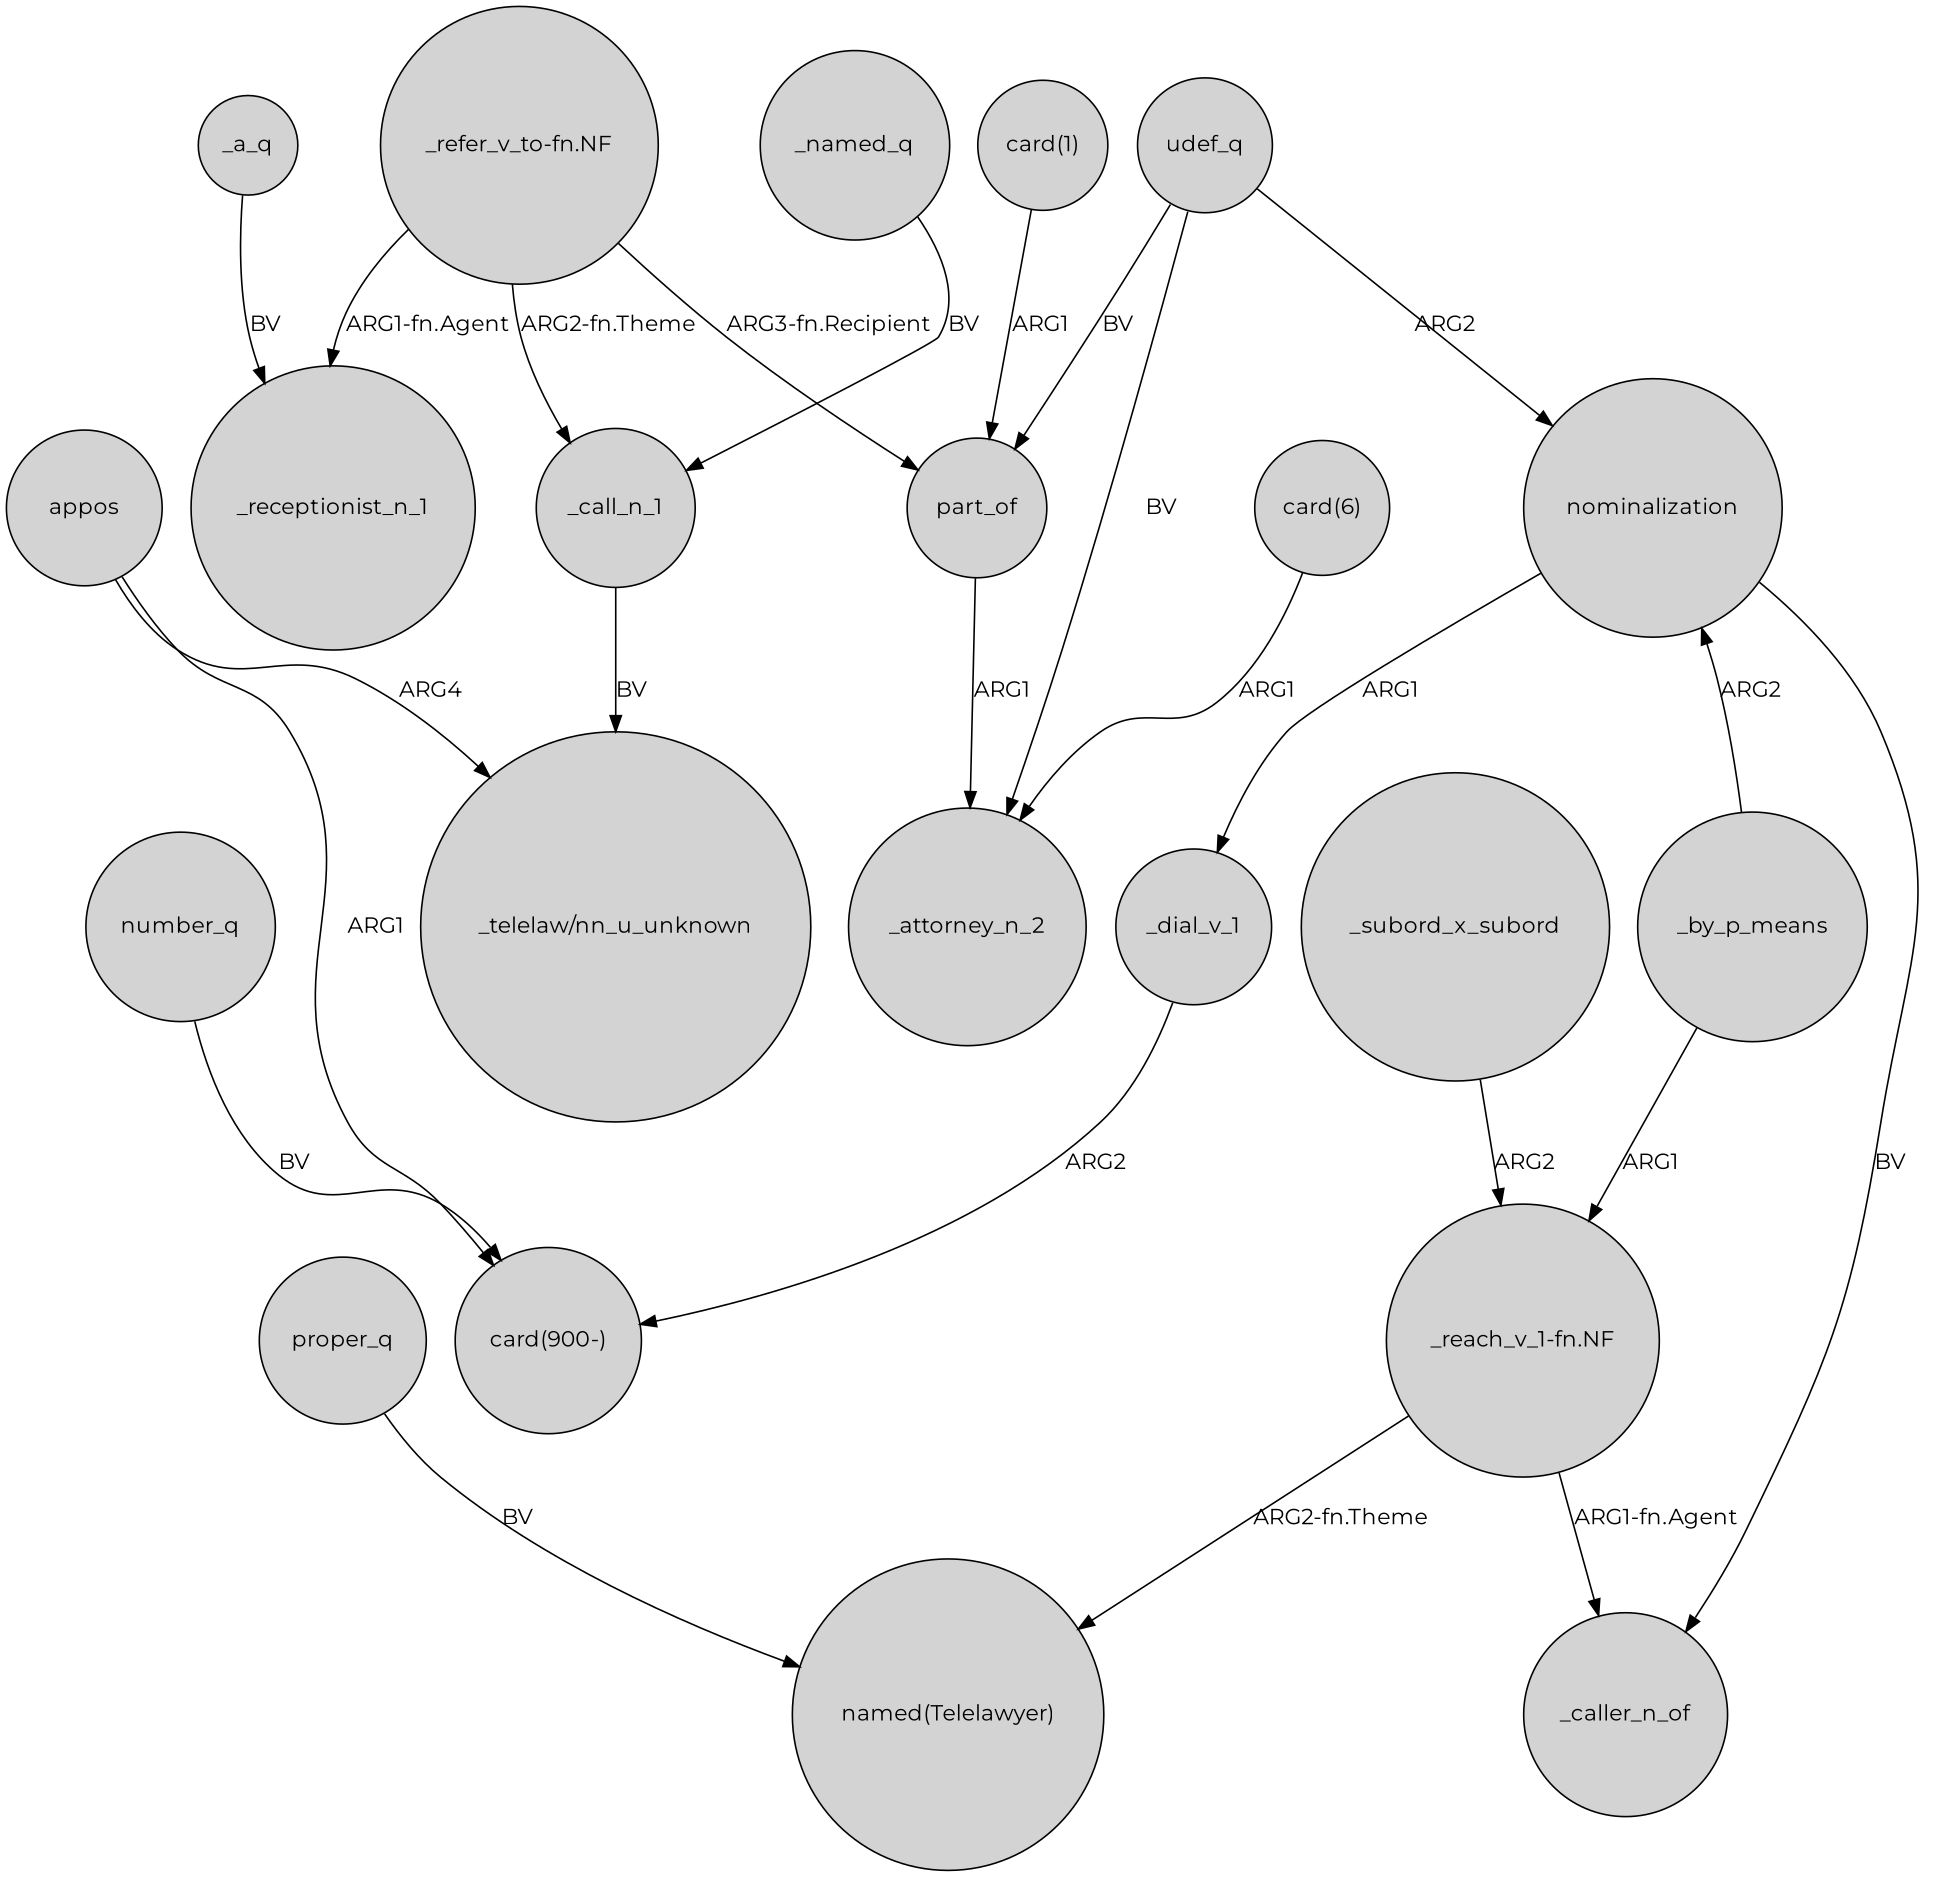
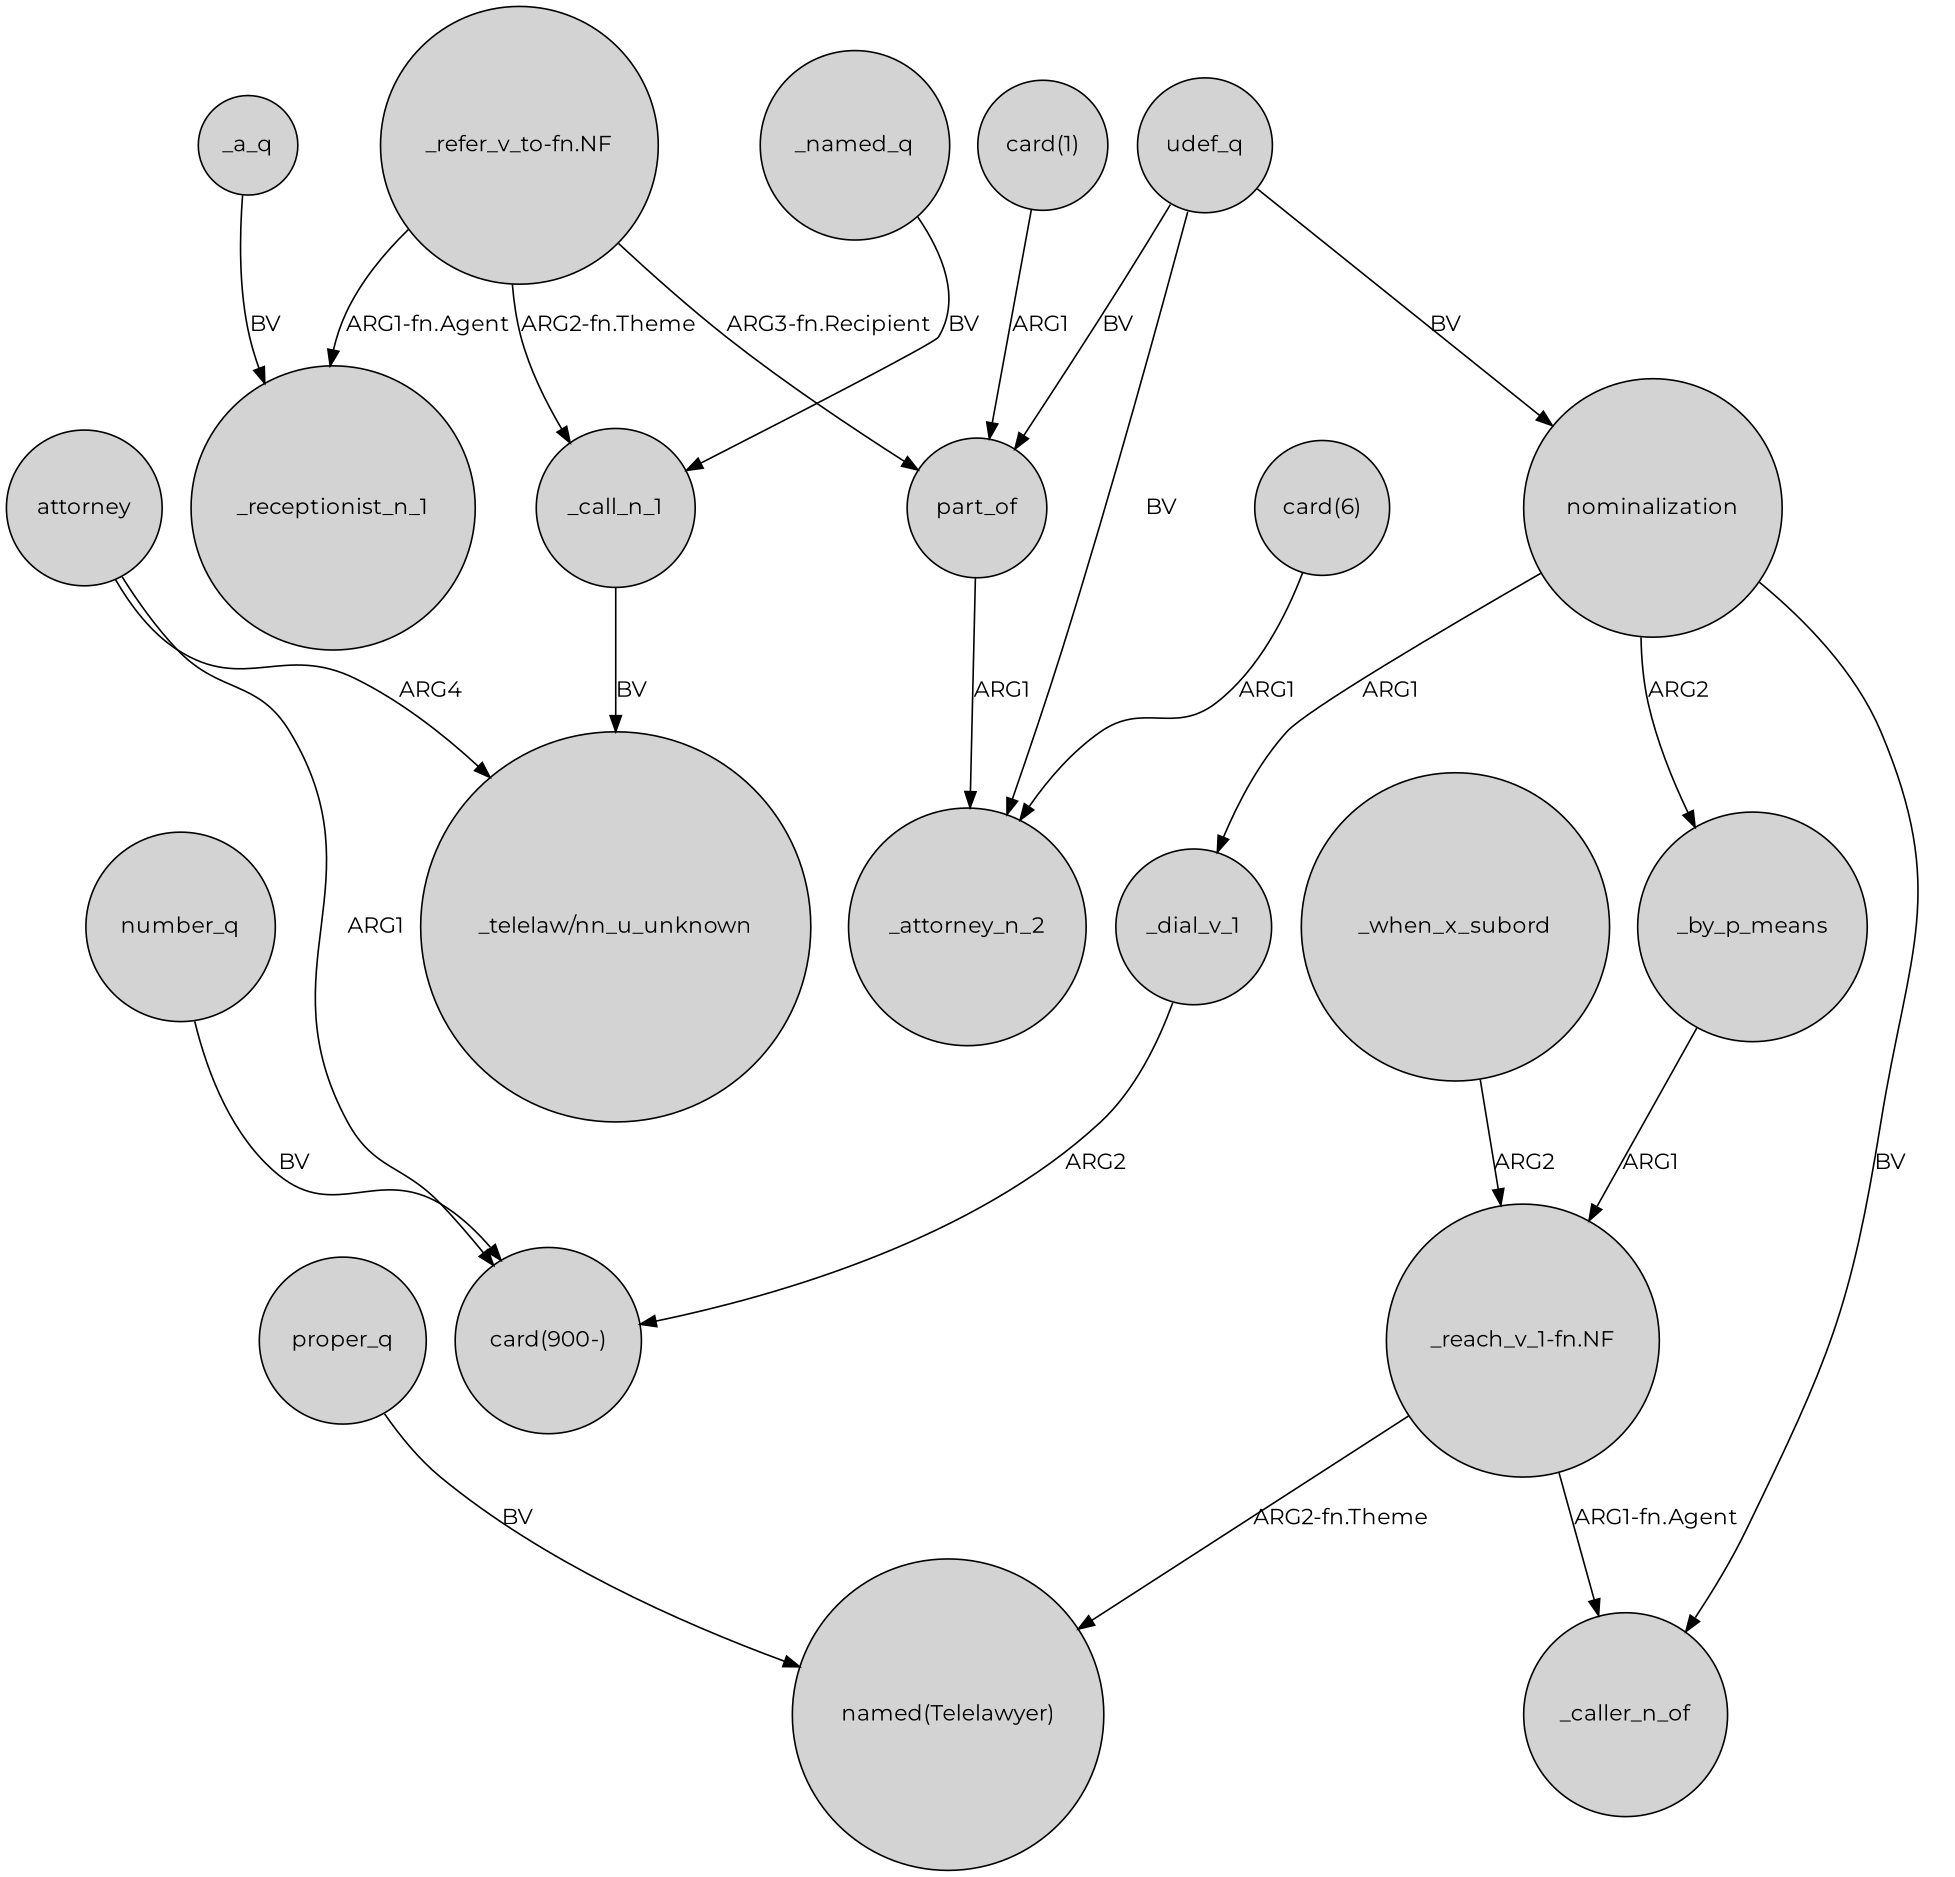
edge "udef_q" -> "nominalization": label "ARG2" -> "BV"
node "appos": label "appos" -> "attorney"
edge "_by_p_means" -> "nominalization": reversed
node "_subord_x_subord": label "_subord_x_subord" -> "_when_x_subord"
